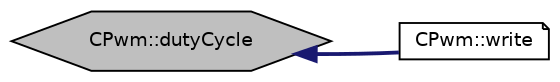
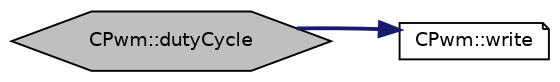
edge "CPwm::write" -> "CPwm::dutyCycle": reversed
